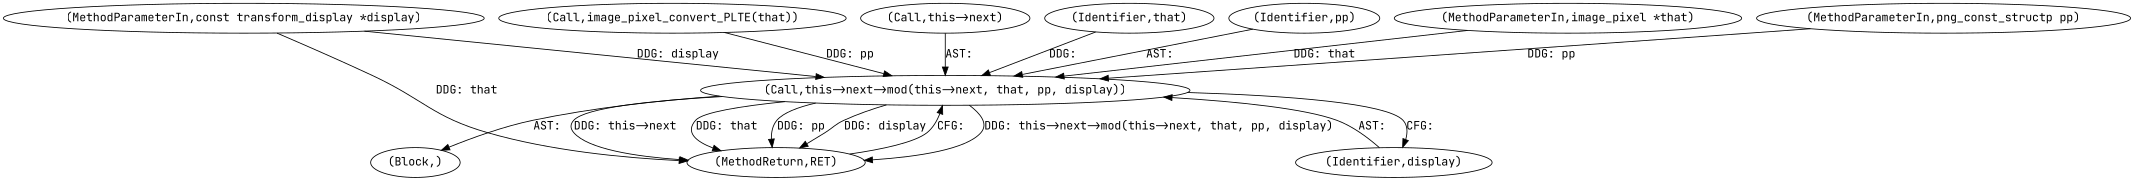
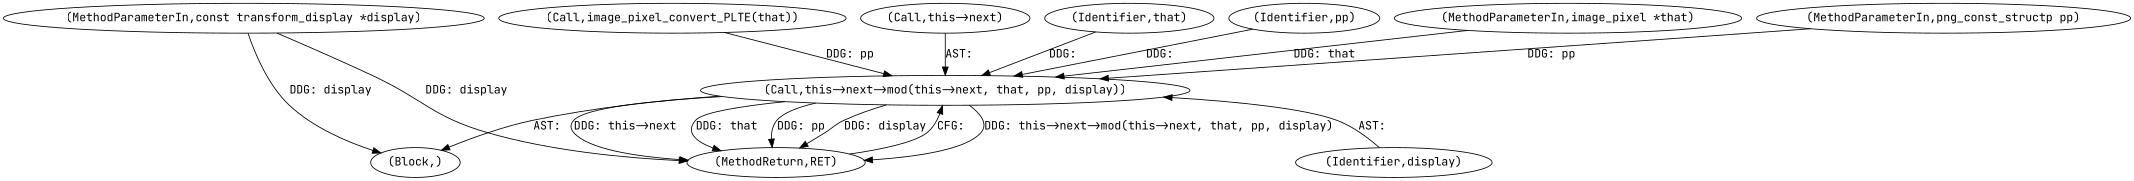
edge "(MethodParameterIn,const transform_display *display)" -> "(Call,this->next->mod(this->next, that, pp, display))": now "(MethodParameterIn,const transform_display *display)" -> "(Block,)"
edge "(Identifier,pp)" -> "(Call,this->next->mod(this->next, that, pp, display))": label "AST: " -> "DDG: "
edge "(MethodParameterIn,const transform_display *display)" -> "(MethodReturn,RET)": label "DDG: that" -> "DDG: display"
edge "(Call,this->next->mod(this->next, that, pp, display))" -> "(Identifier,display)": removed, label "CFG:"
